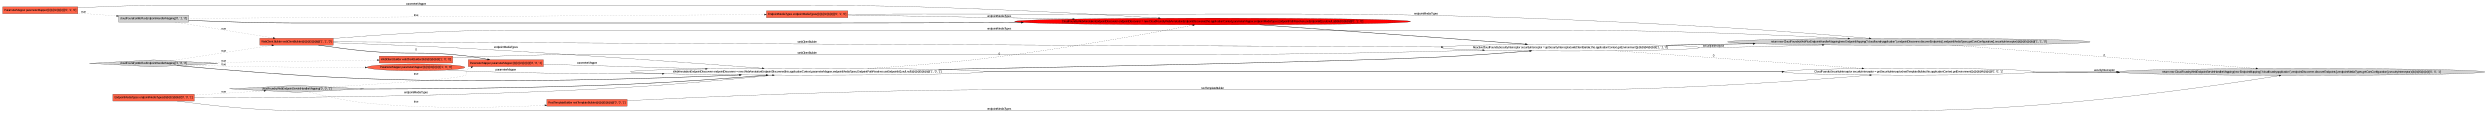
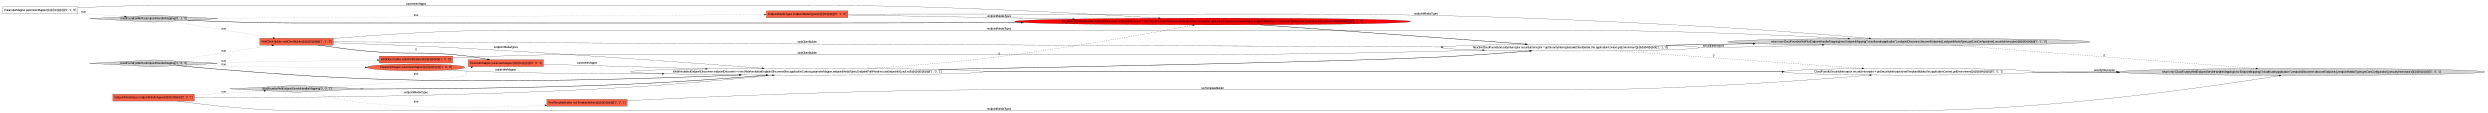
node "ParameterMapper parameterMapper@@@2@@@['0', '1', '0']": fillcolor tomato -> white
node "cloudFoundryWebFluxEndpointHandlerMapping['0', '1', '0']": shape box -> diamond
